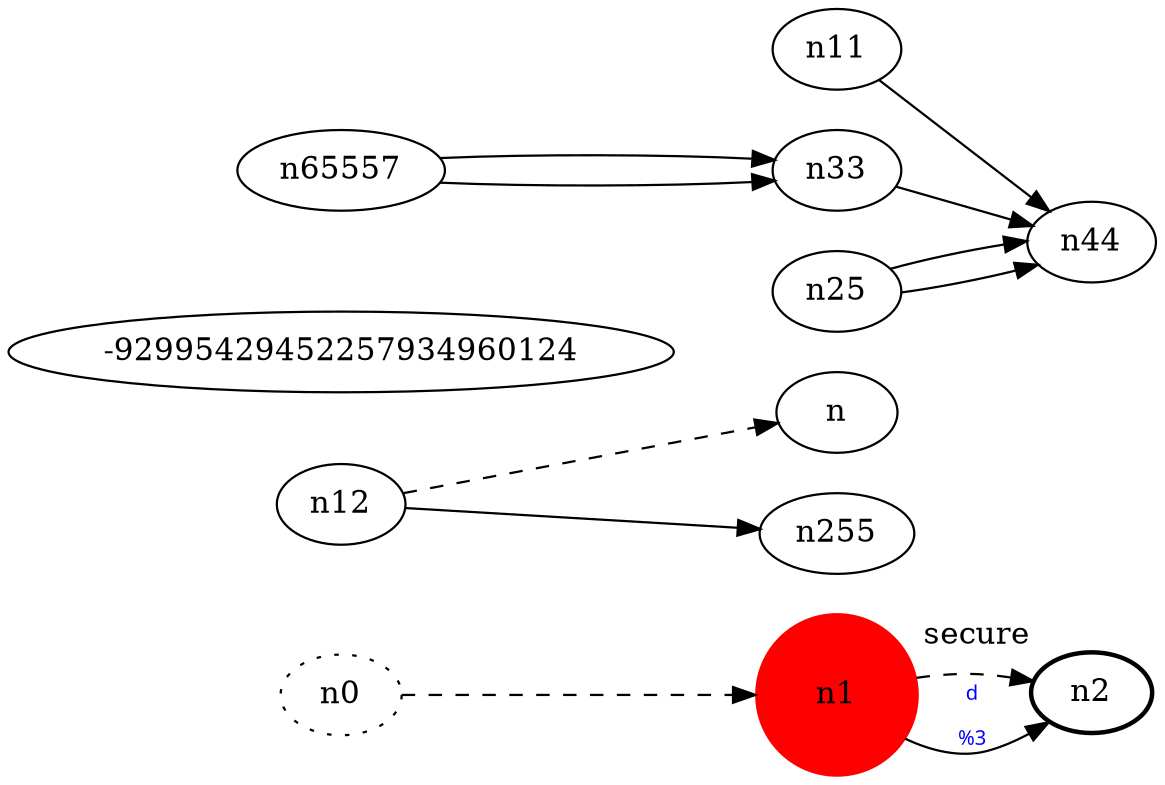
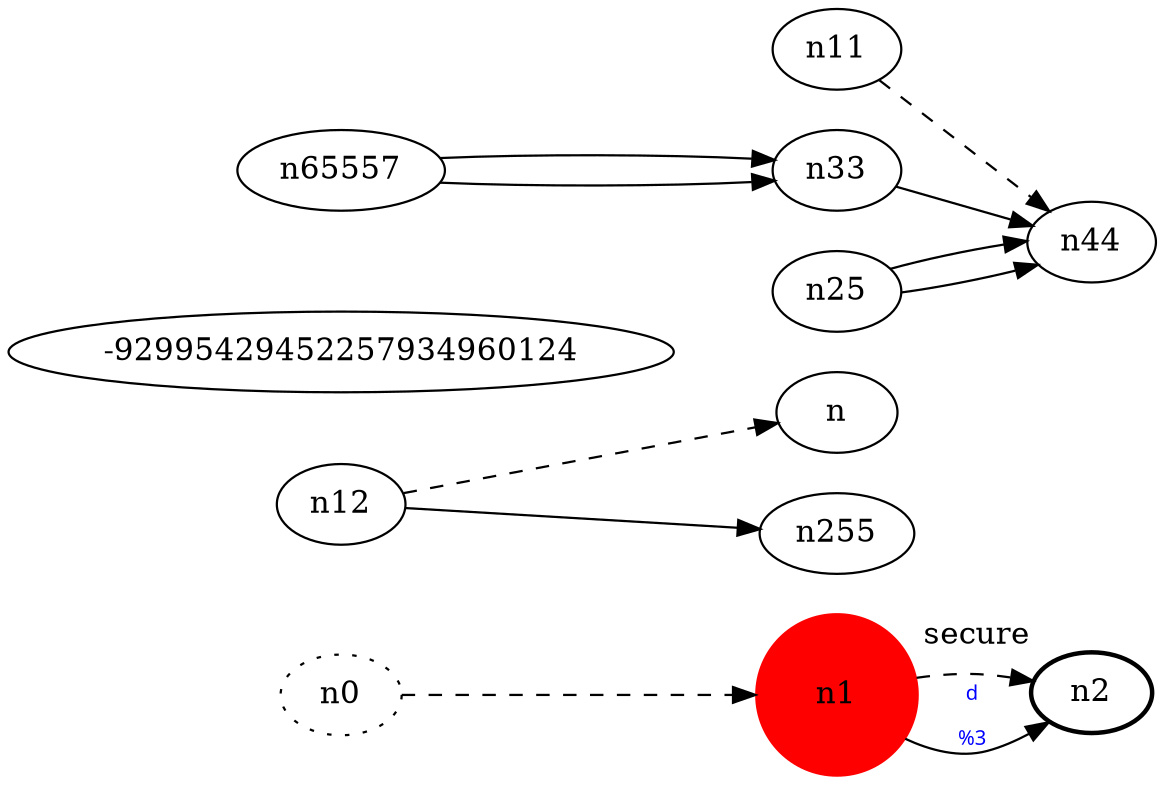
edge "n11" -> "n44": style solid -> dashed
